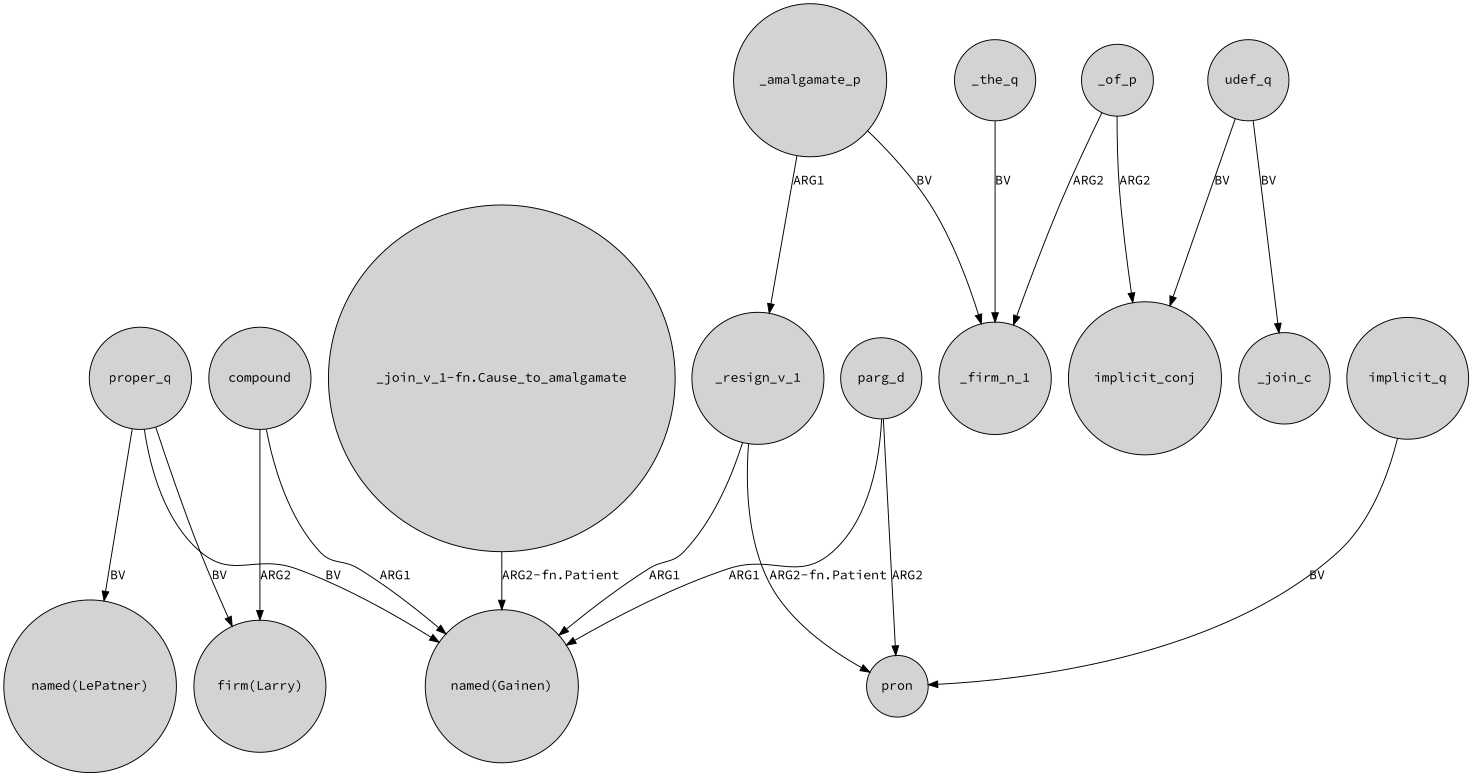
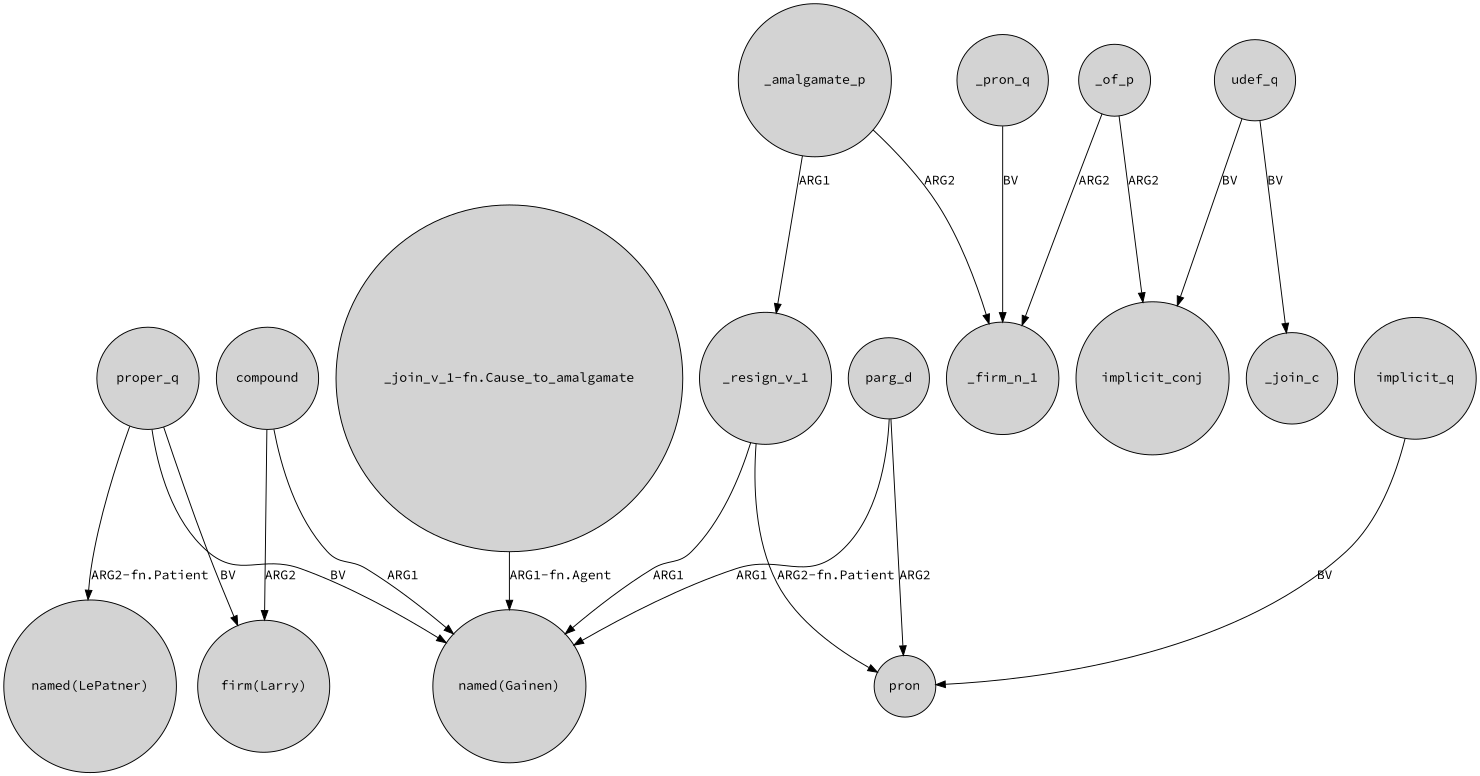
node "_the_q": label "_the_q" -> "_pron_q"
edge "_amalgamate_p" -> "_firm_n_1": label "BV" -> "ARG2"
edge "proper_q" -> "named(LePatner)": label "BV" -> "ARG2-fn.Patient"
edge "_join_v_1-fn.Cause_to_amalgamate" -> "named(Gainen)": label "ARG2-fn.Patient" -> "ARG1-fn.Agent"
